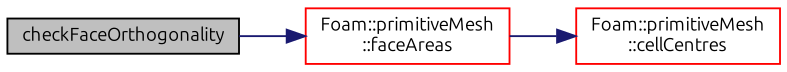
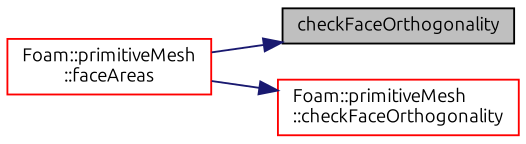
edge "checkFaceOrthogonality" -> "Foam::primitiveMesh ::faceAreas": reversed
node "Foam::primitiveMesh ::cellCentres": label "Foam::primitiveMesh ::cellCentres" -> "Foam::primitiveMesh ::checkFaceOrthogonality"
